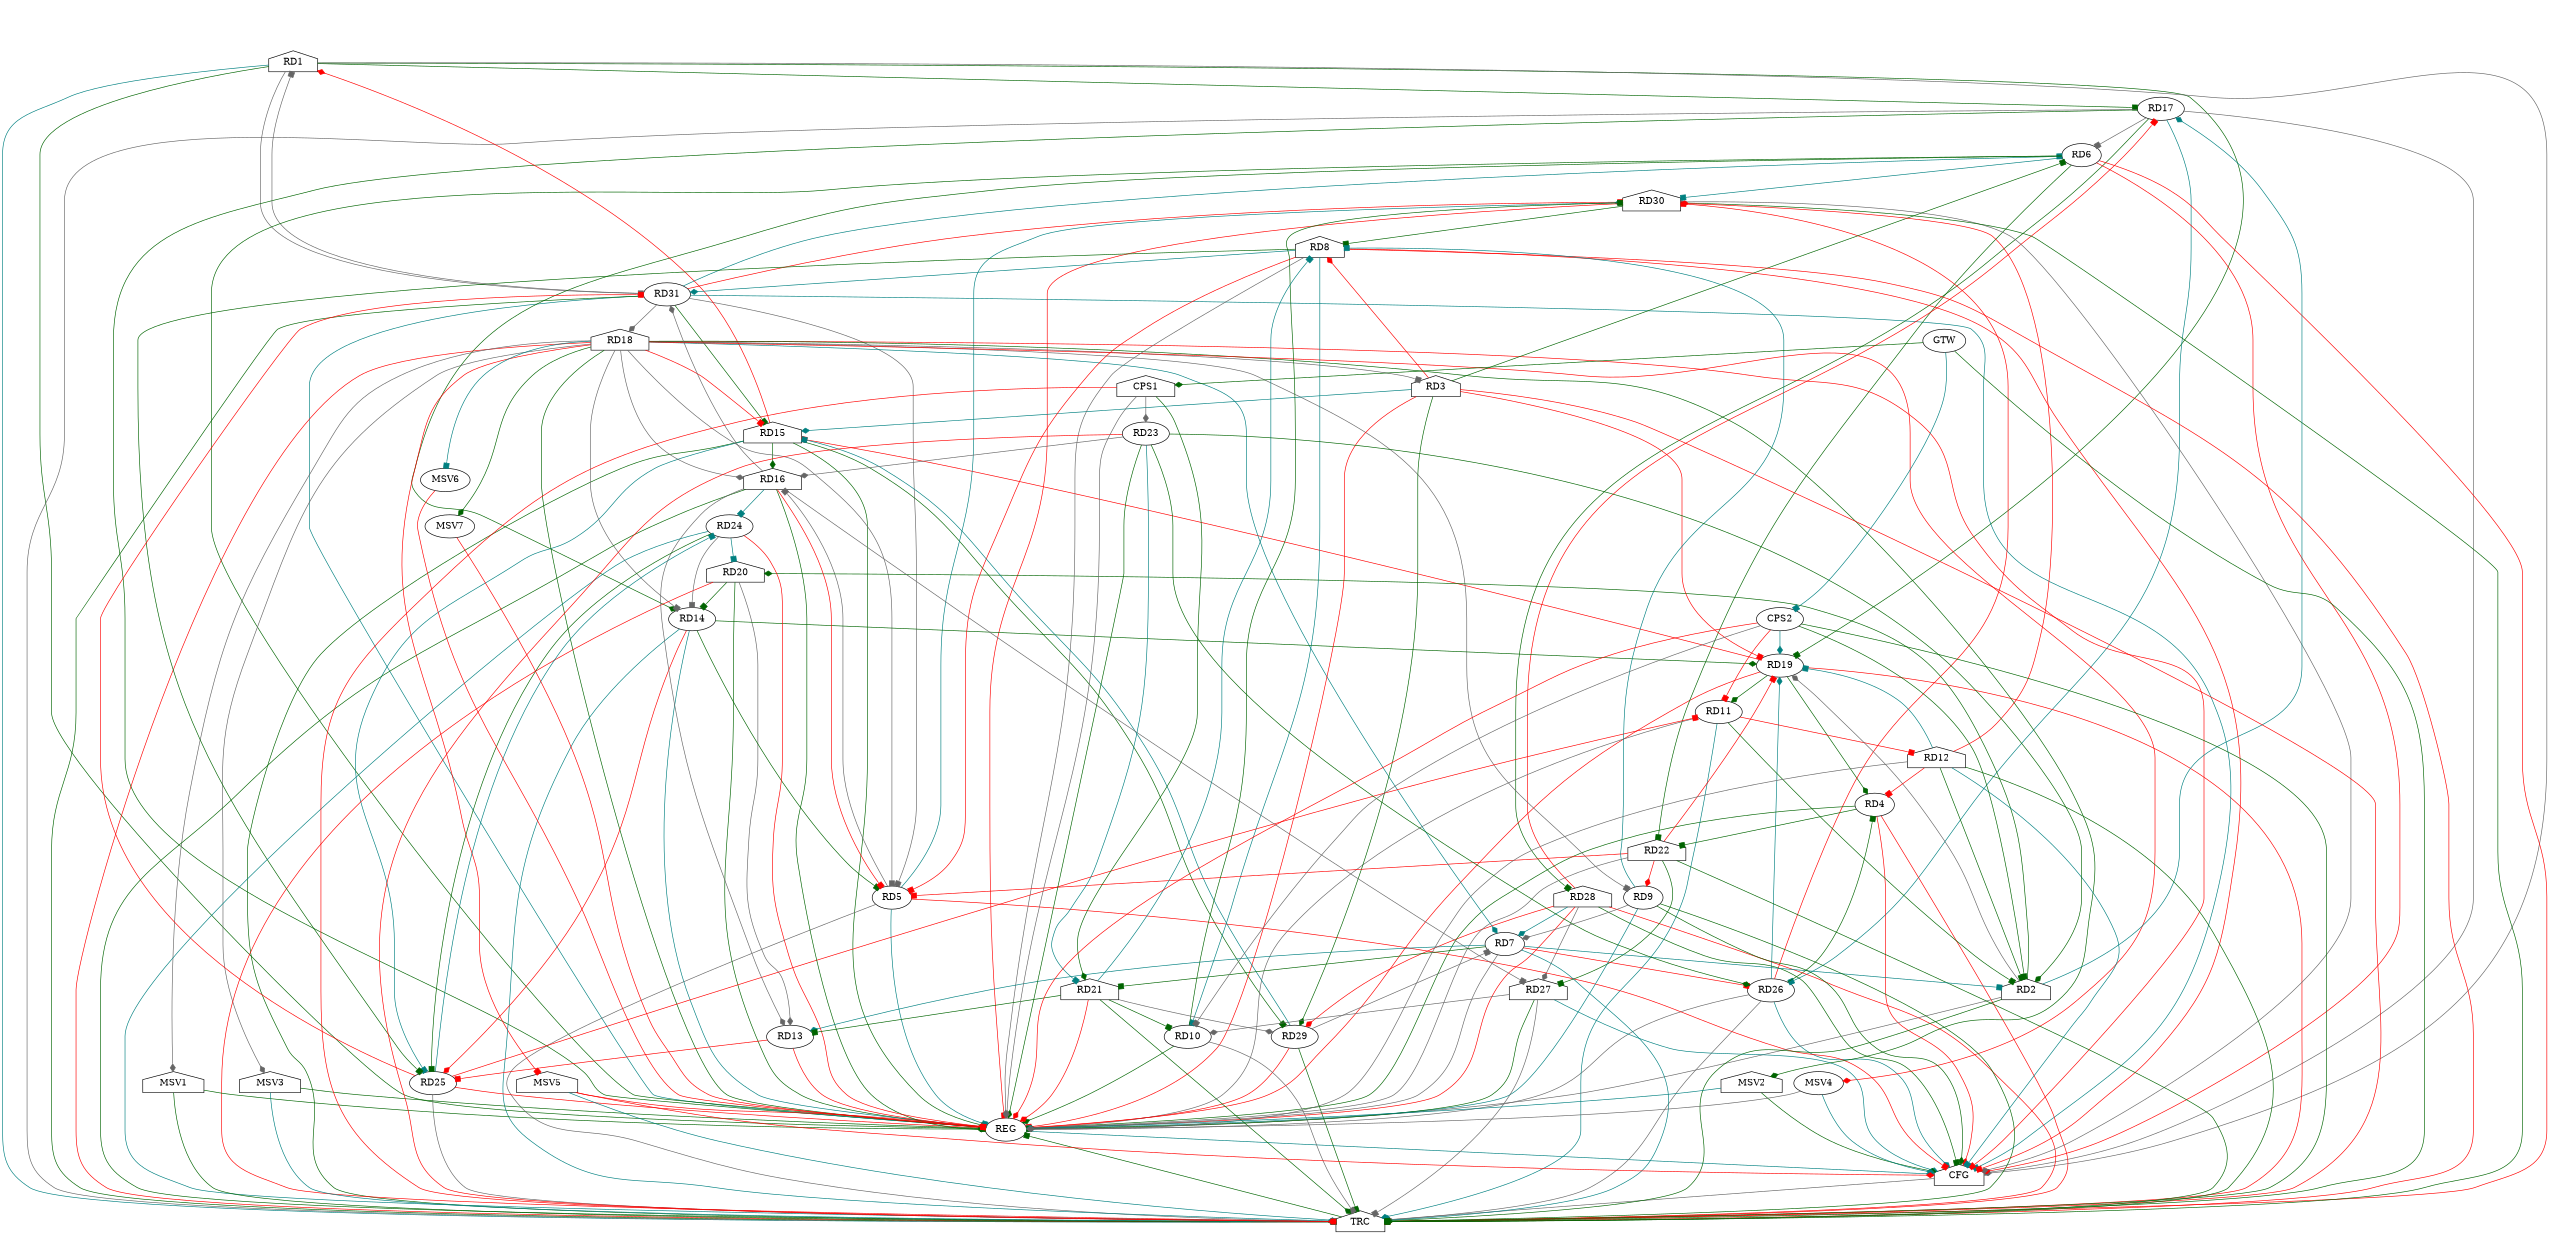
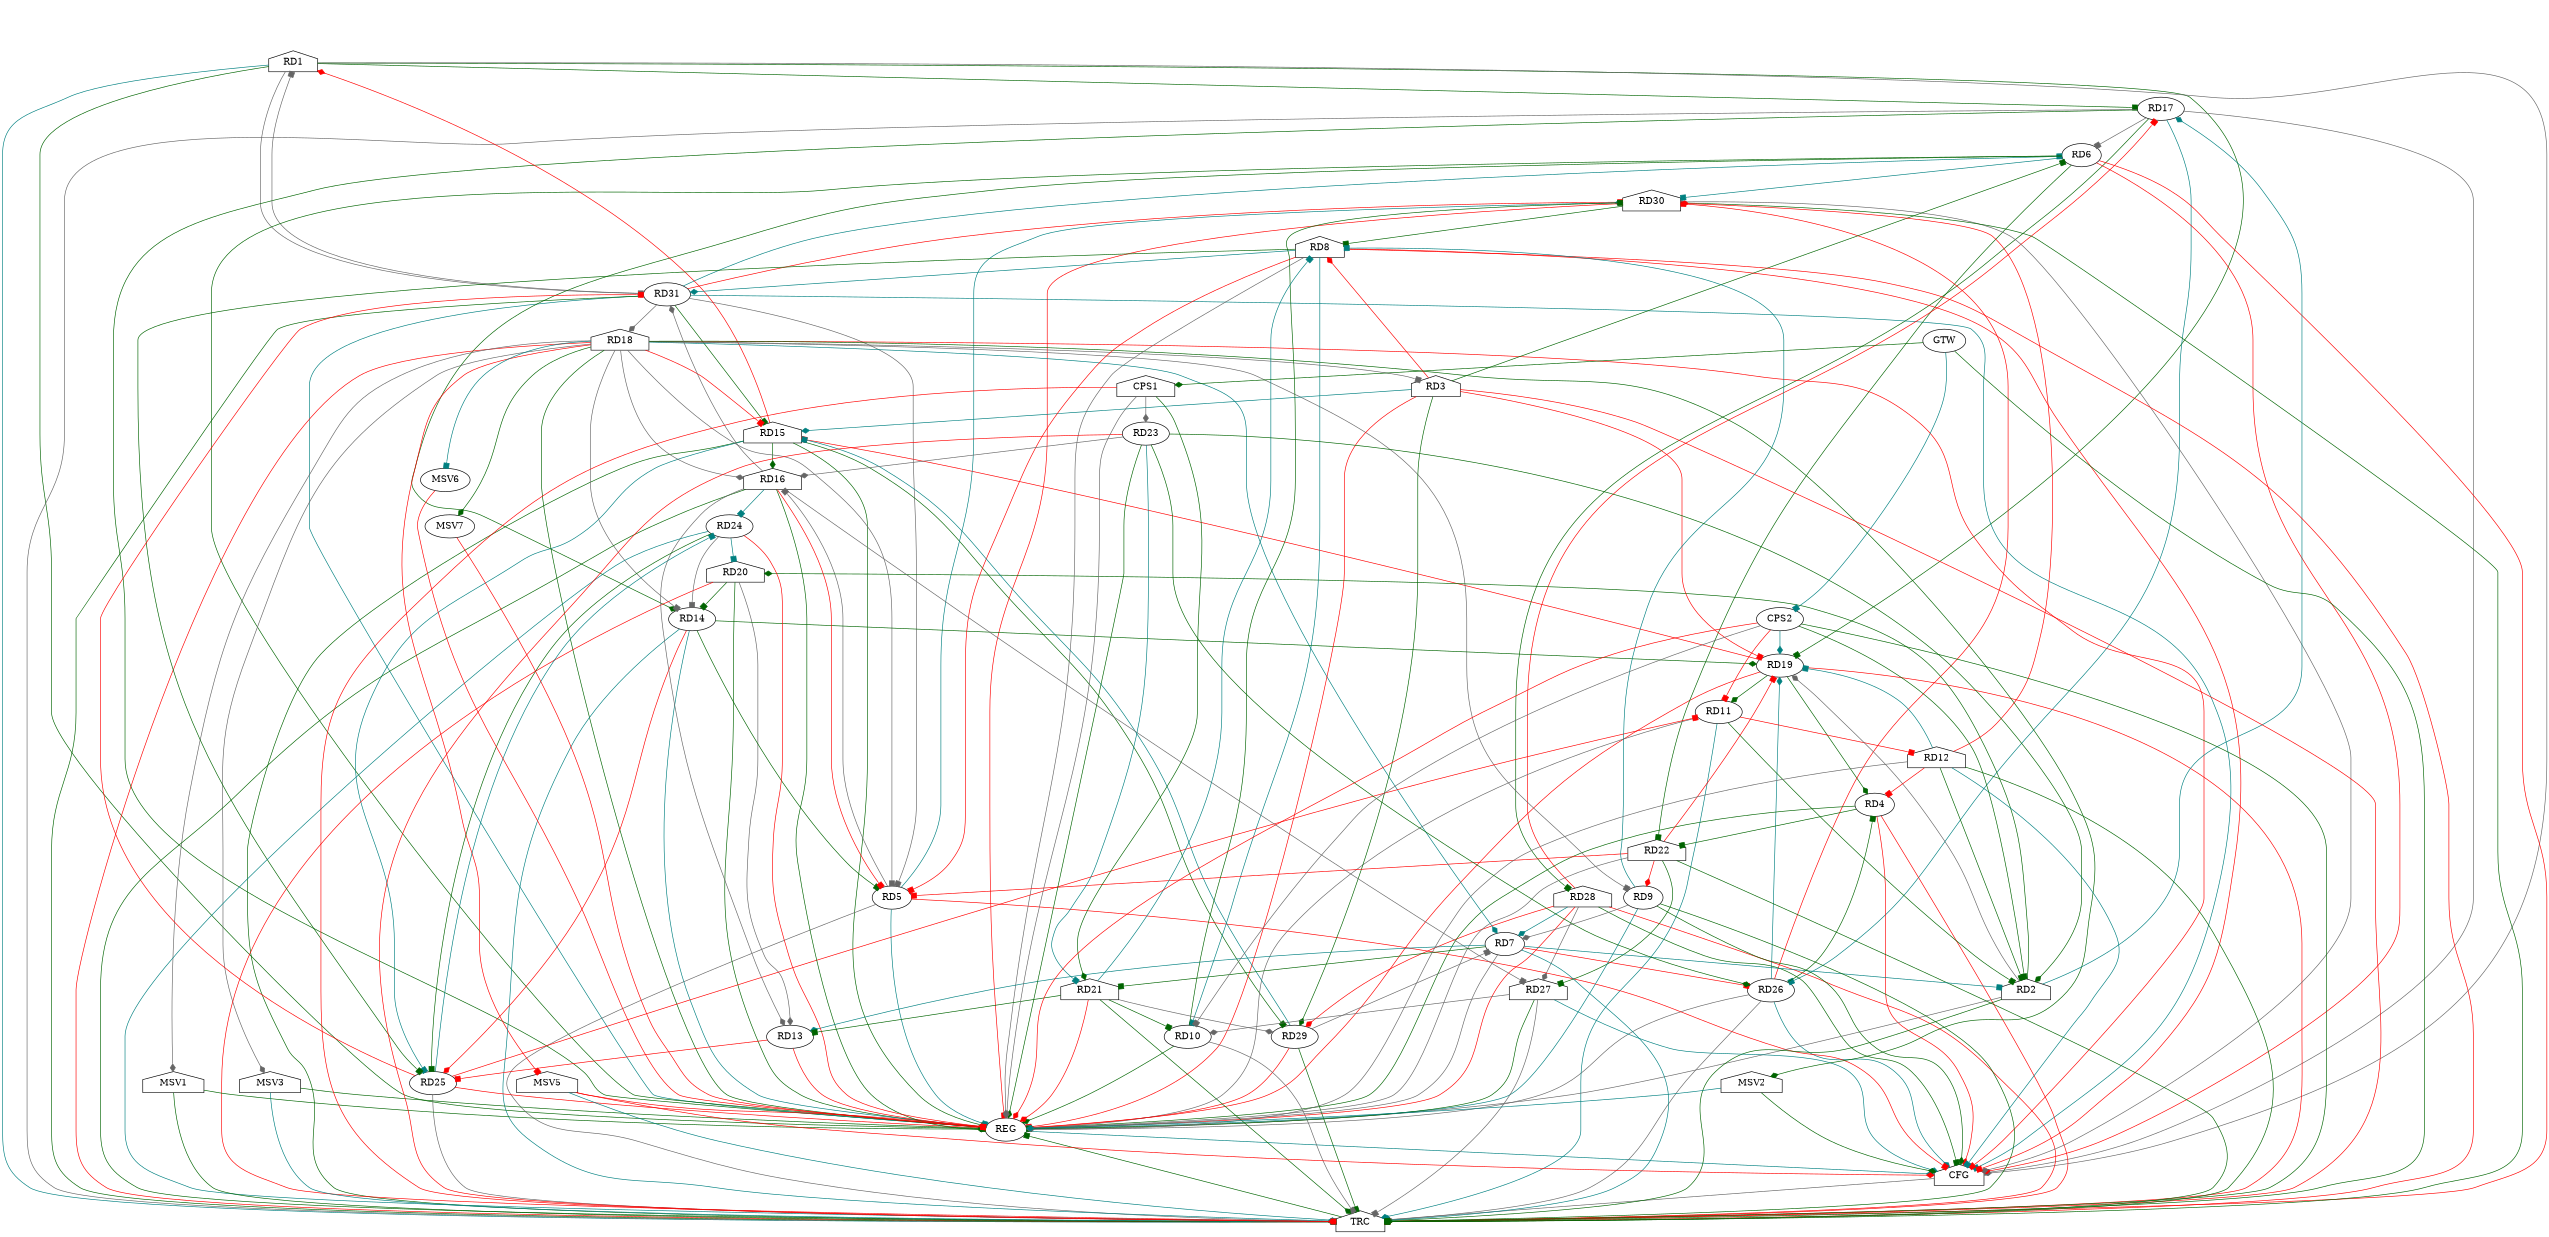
node "MSV4": removed
